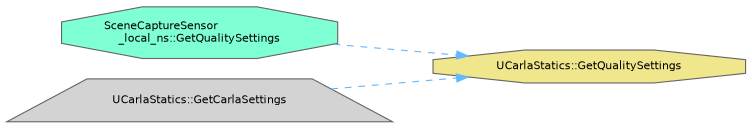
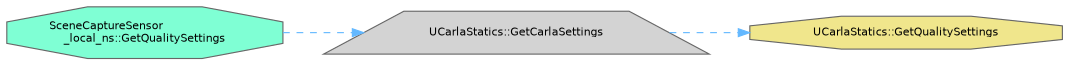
edge "SceneCaptureSensor _local_ns::GetQualitySettings" -> "UCarlaStatics::GetQualitySettings": now "SceneCaptureSensor _local_ns::GetQualitySettings" -> "UCarlaStatics::GetCarlaSettings"
